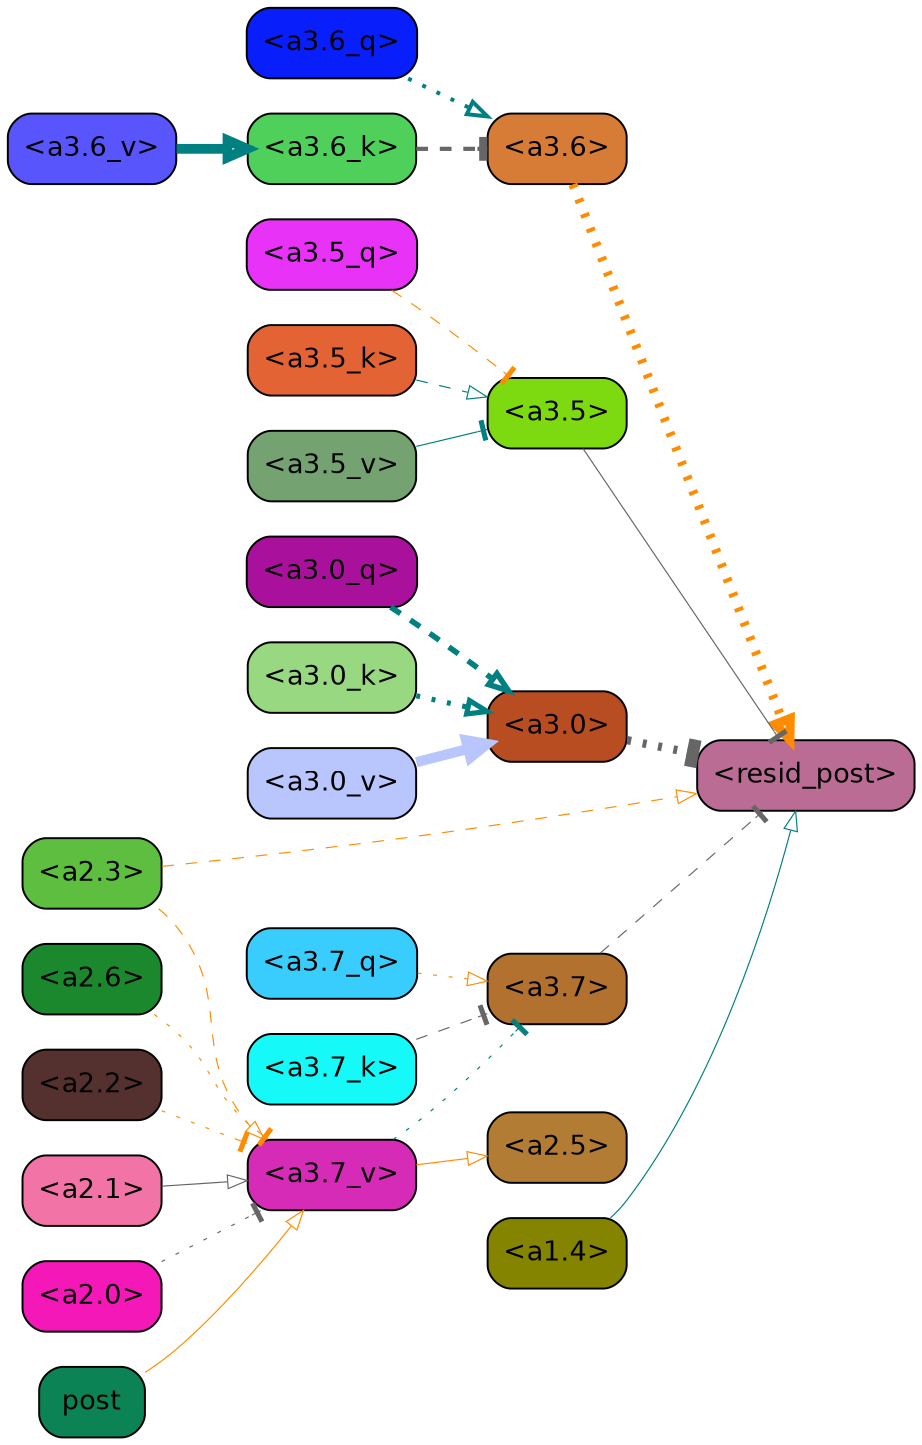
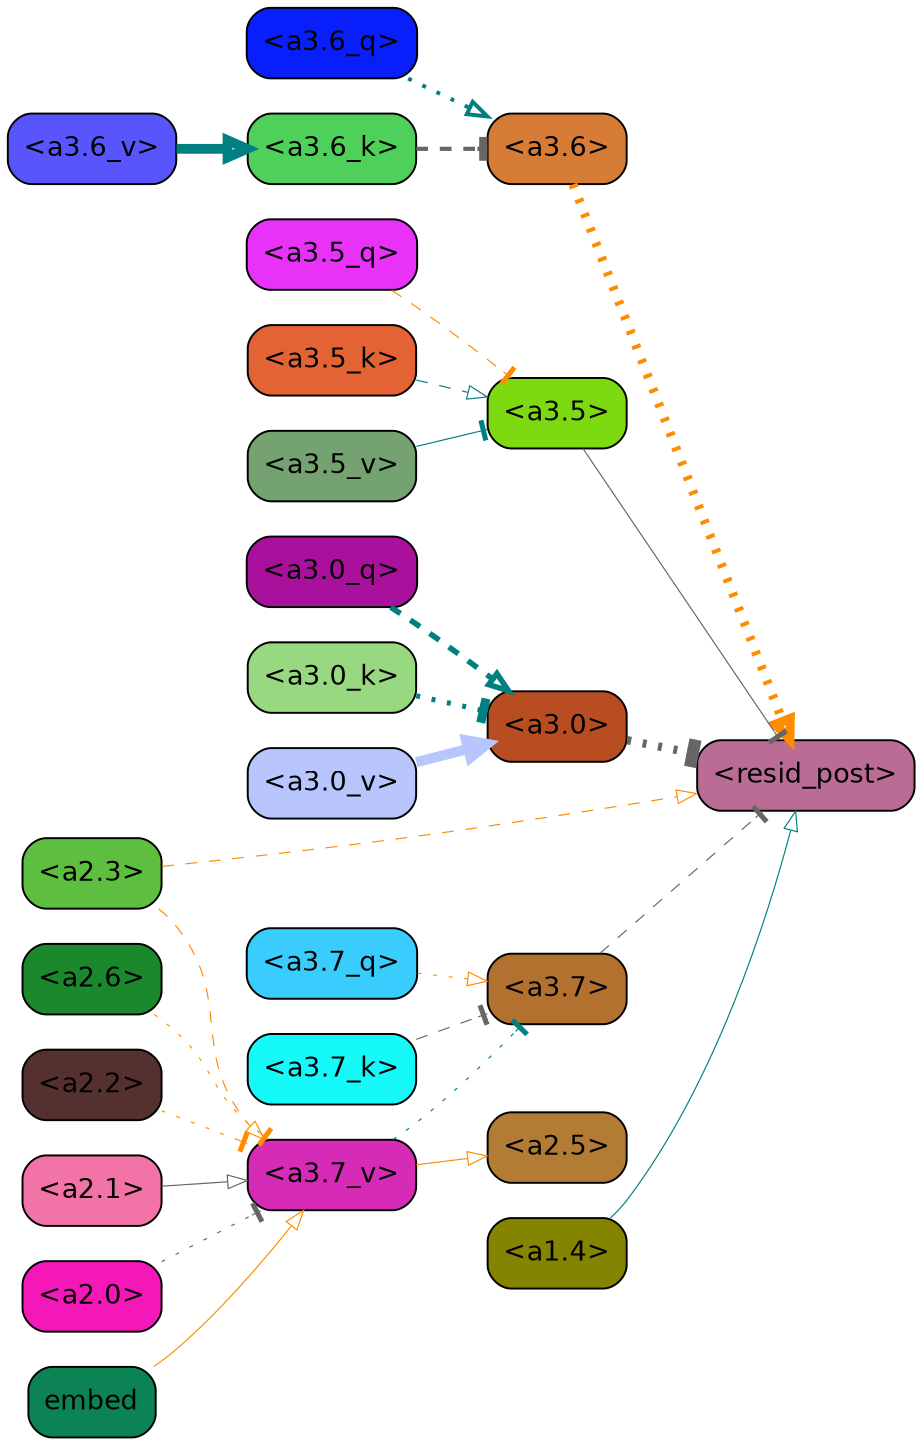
edge "<a3.0_k>" -> "<a3.0>": arrowhead onormal -> tee
node "post": label "post" -> "embed"
